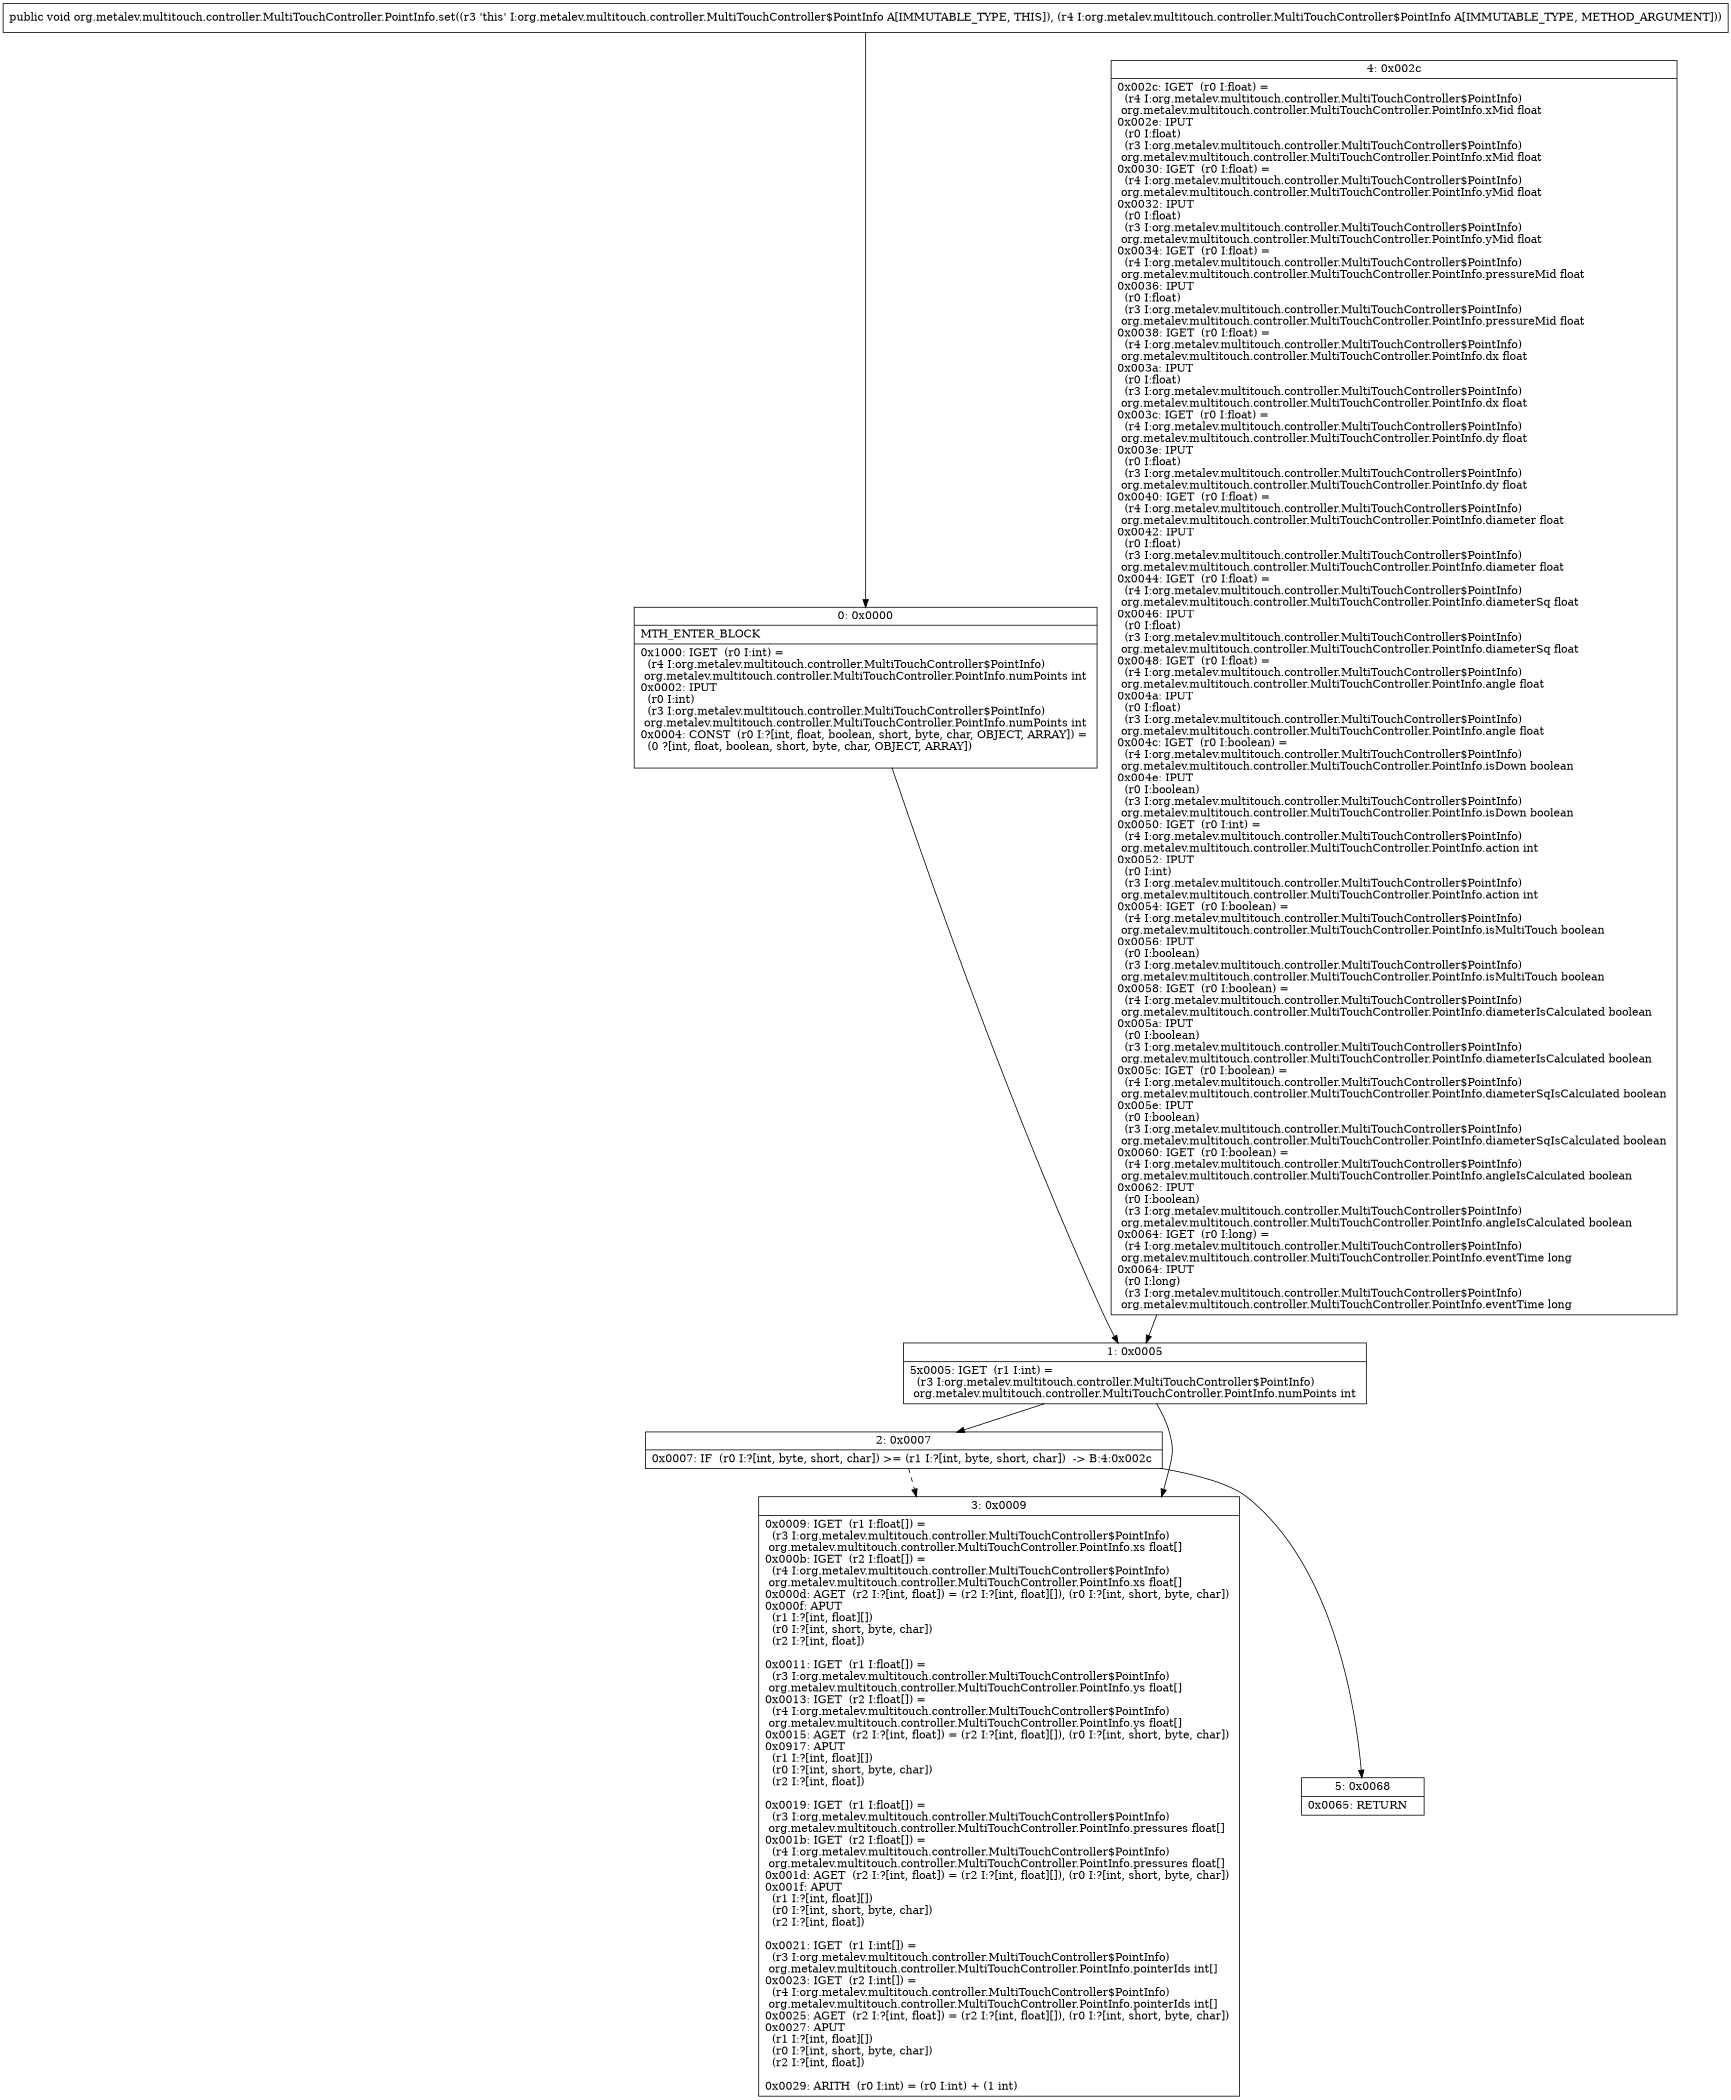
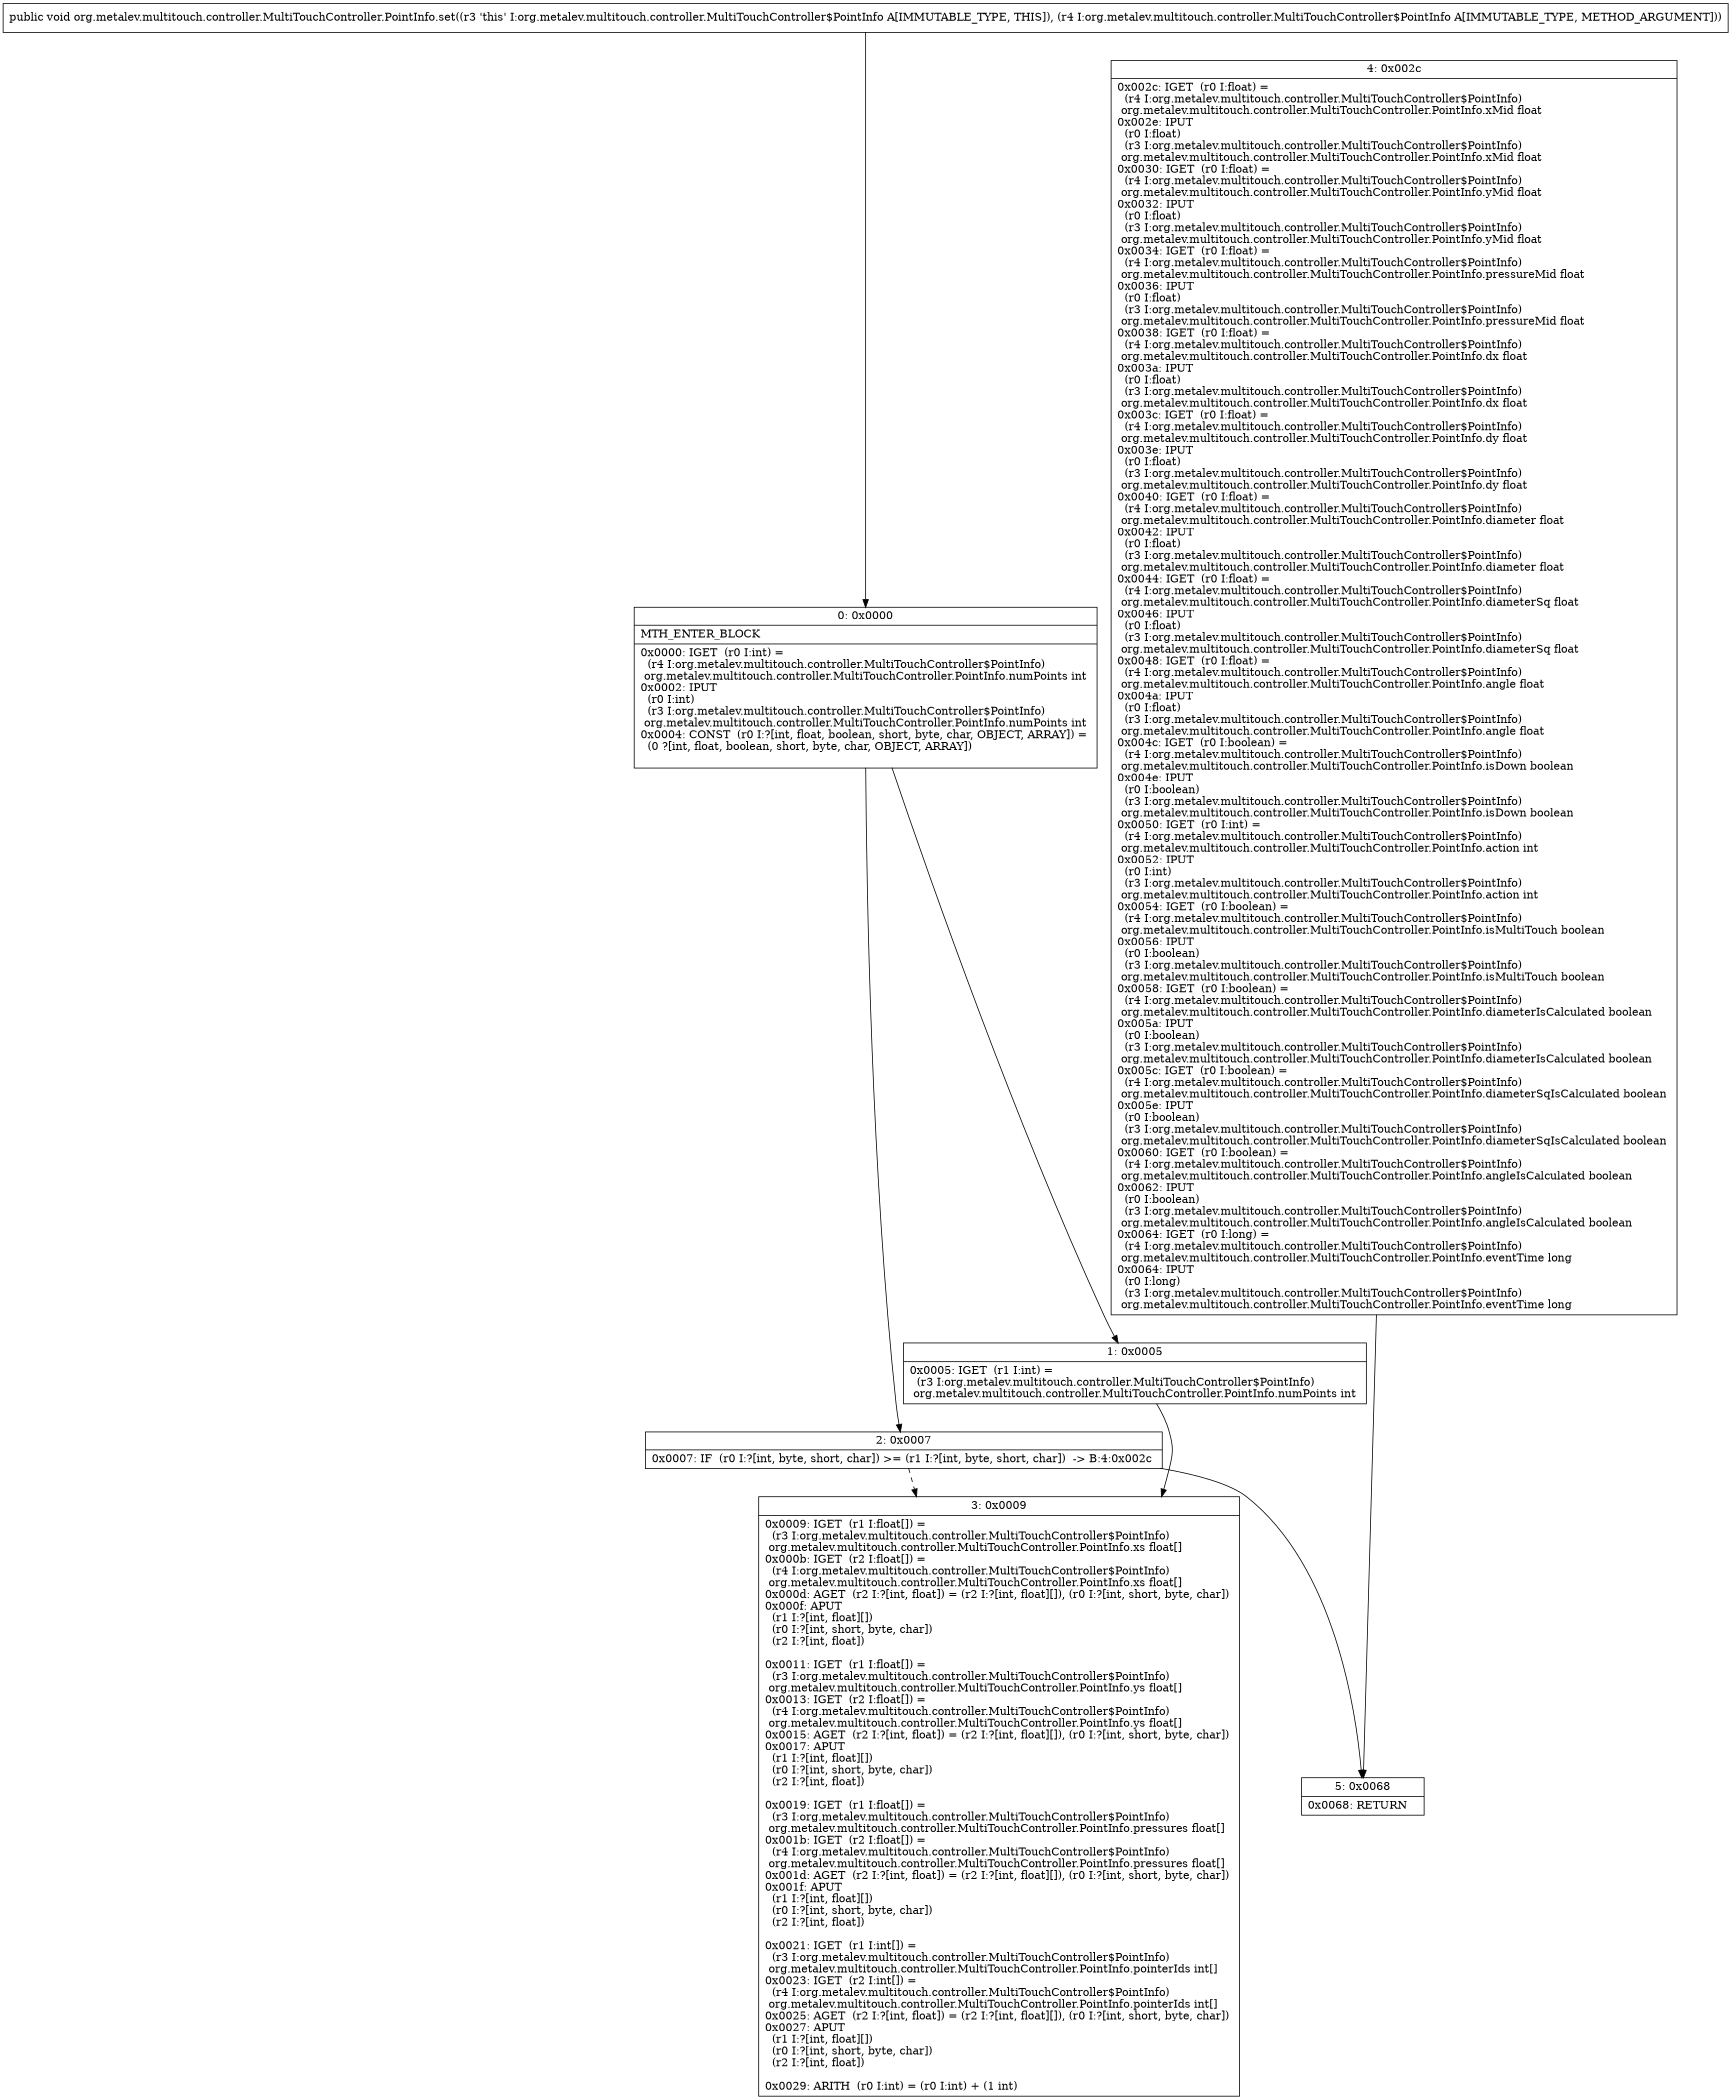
node "0: 0x0000": text "0x1000: IGET  (r0 I:int) =" -> "0x0000: IGET  (r0 I:int) ="
edge "4: 0x002c" -> "1: 0x0005": now "4: 0x002c" -> "5: 0x0068"
node "1: 0x0005": text "5x0005: IGET  (r1 I:int) =" -> "0x0005: IGET  (r1 I:int) ="
edge "1: 0x0005" -> "2: 0x0007": now "0: 0x0000" -> "2: 0x0007"
node "3: 0x0009": text "0x0917: APUT" -> "0x0017: APUT"
node "5: 0x0068": text "0x0065: RETURN" -> "0x0068: RETURN"
